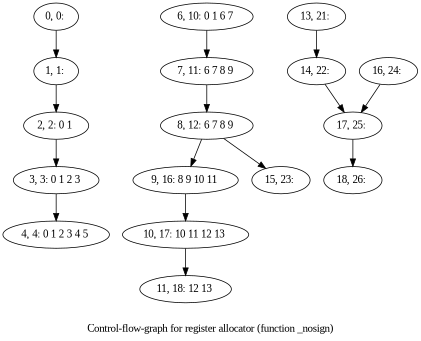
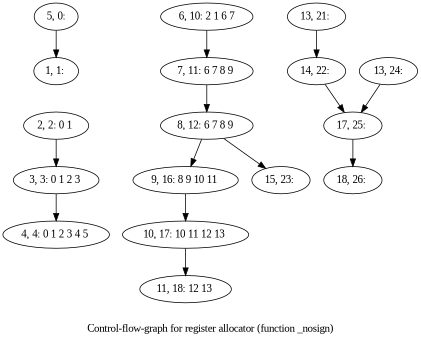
node "0, 0:": label "0, 0:" -> "5, 0:"
node "6, 10: 0 1 6 7": label "6, 10: 0 1 6 7" -> "6, 10: 2 1 6 7"
node "16, 24:": label "16, 24:" -> "13, 24:"
edge "1, 1:" -> "2, 2: 0 1": removed
